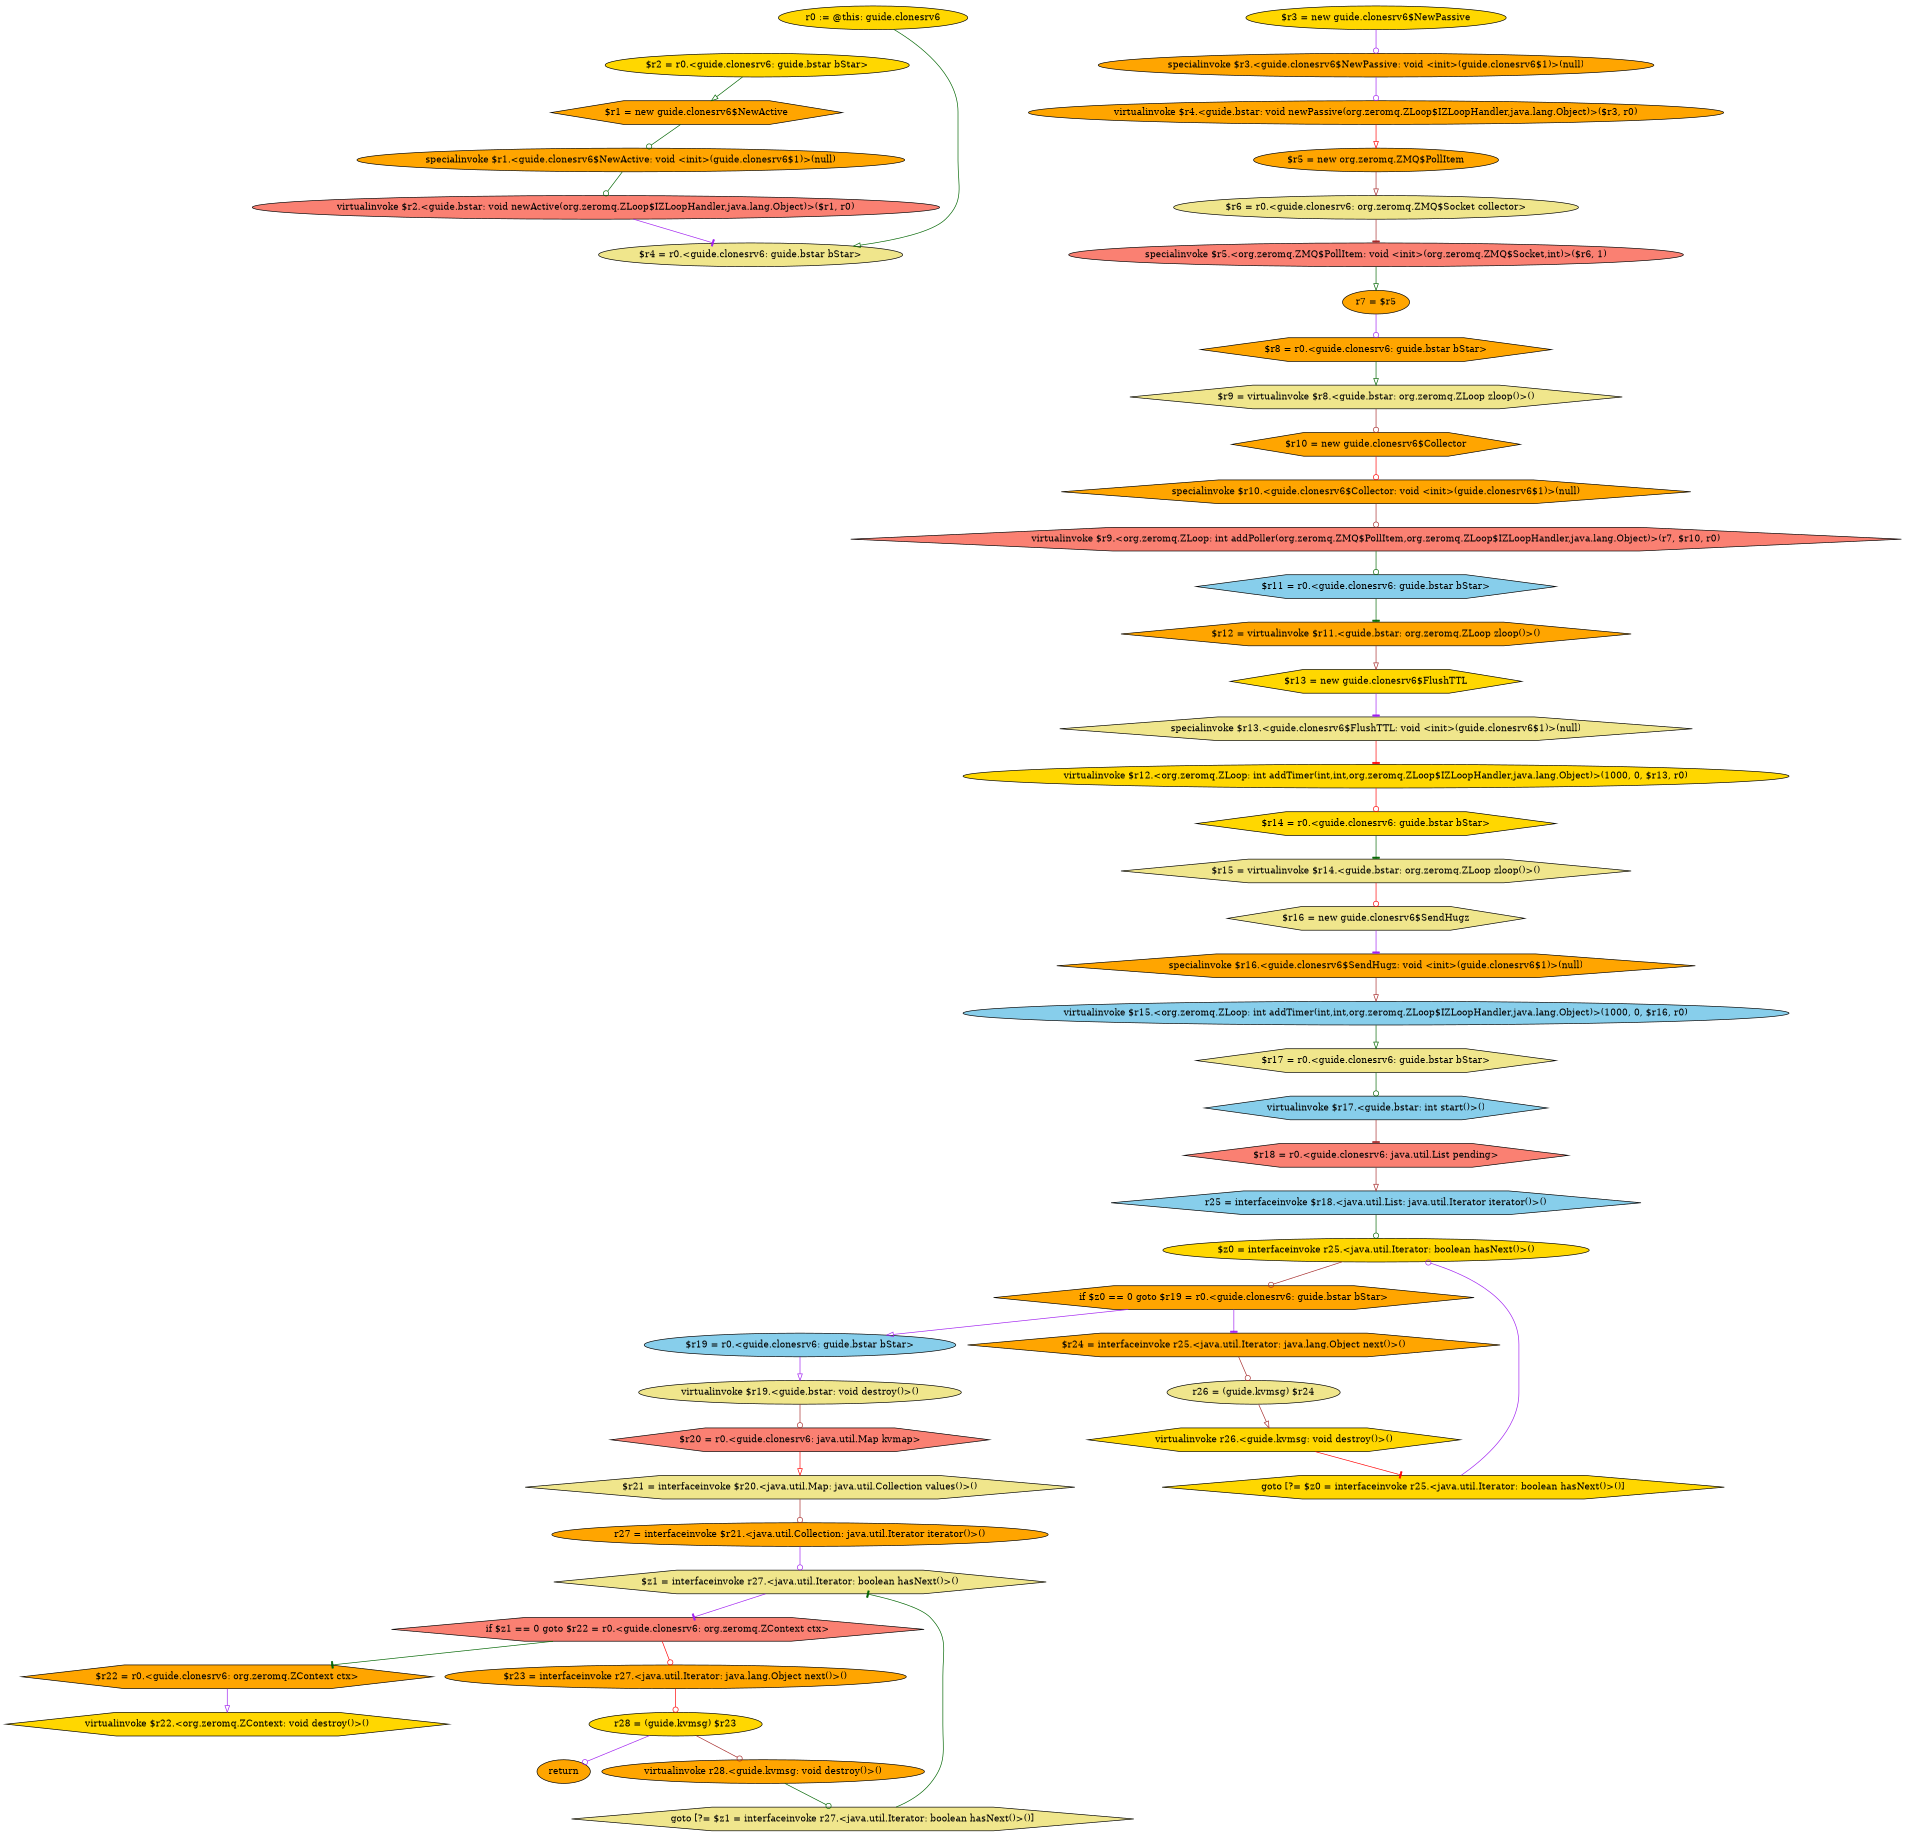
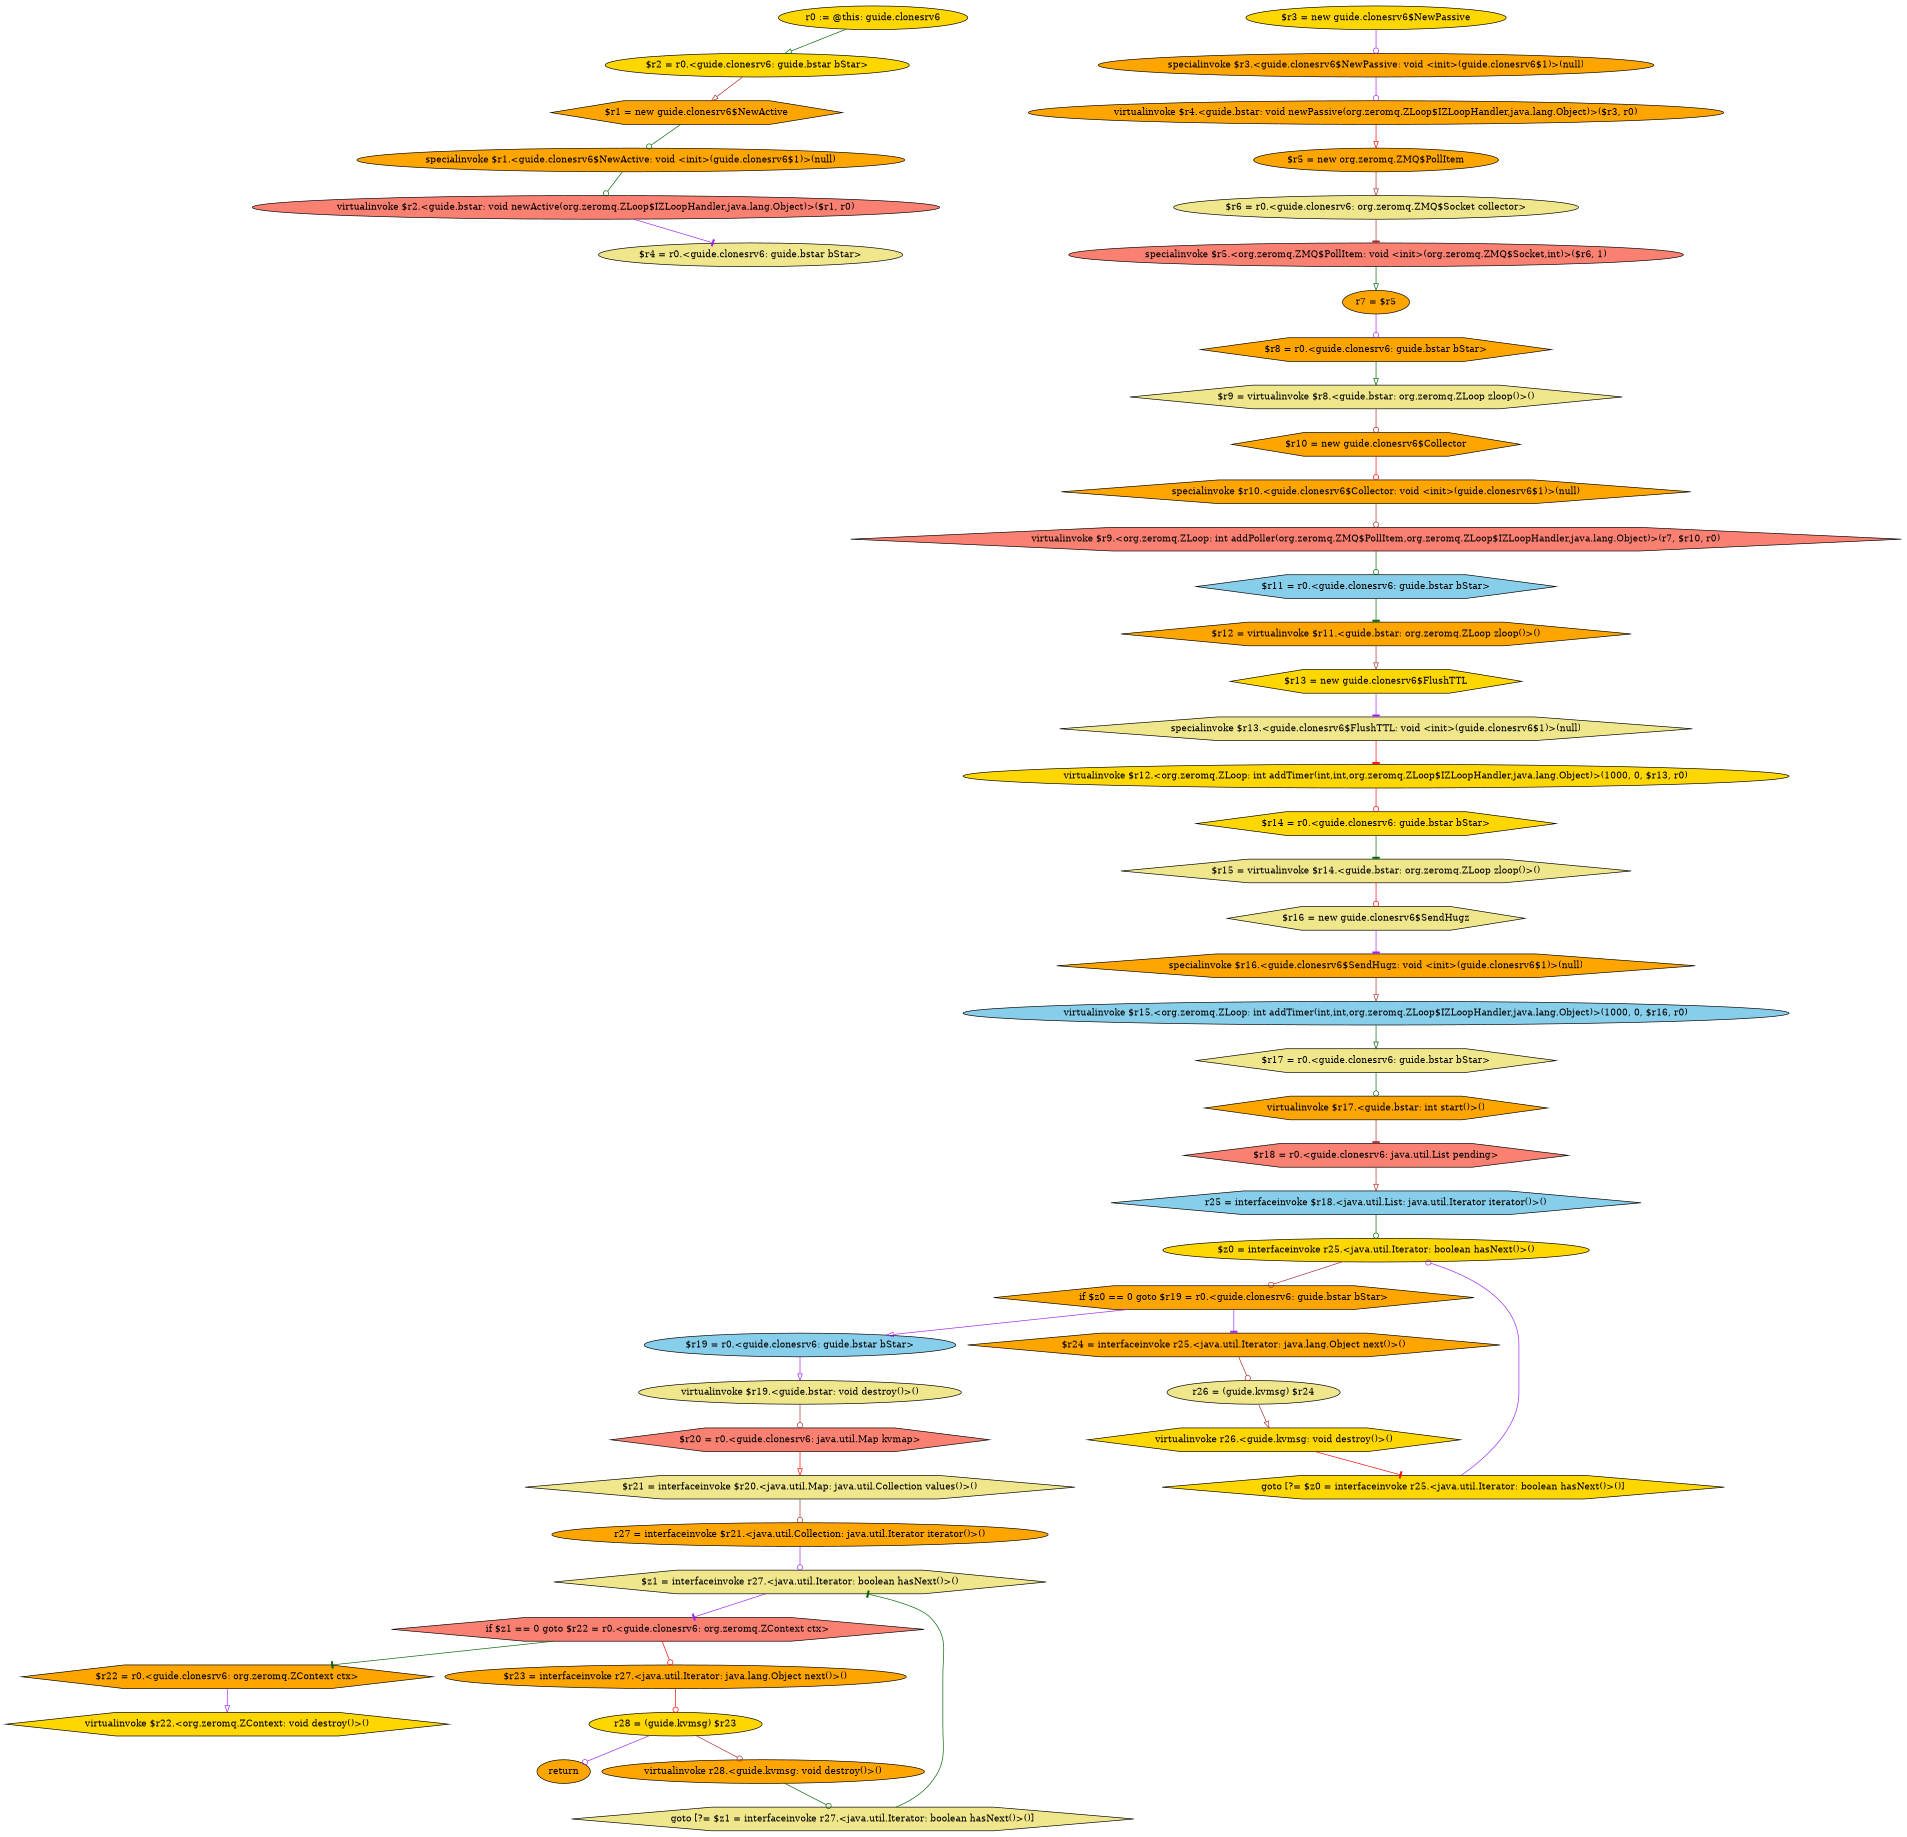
edge "$r2 = r0.<guide.clonesrv6: guide.bstar bStar>" -> "$r1 = new guide.clonesrv6$NewActive": color darkgreen -> brown
edge "r0 := @this: guide.clonesrv6" -> "$r4 = r0.<guide.clonesrv6: guide.bstar bStar>": now "r0 := @this: guide.clonesrv6" -> "$r2 = r0.<guide.clonesrv6: guide.bstar bStar>"
node "virtualinvoke $r17.<guide.bstar: int start()>()": fillcolor skyblue -> orange
